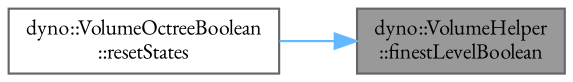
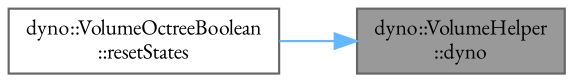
node "dyno::VolumeHelper ::finestLevelBoolean": label "dyno::VolumeHelper ::finestLevelBoolean" -> "dyno::VolumeHelper ::dyno"
